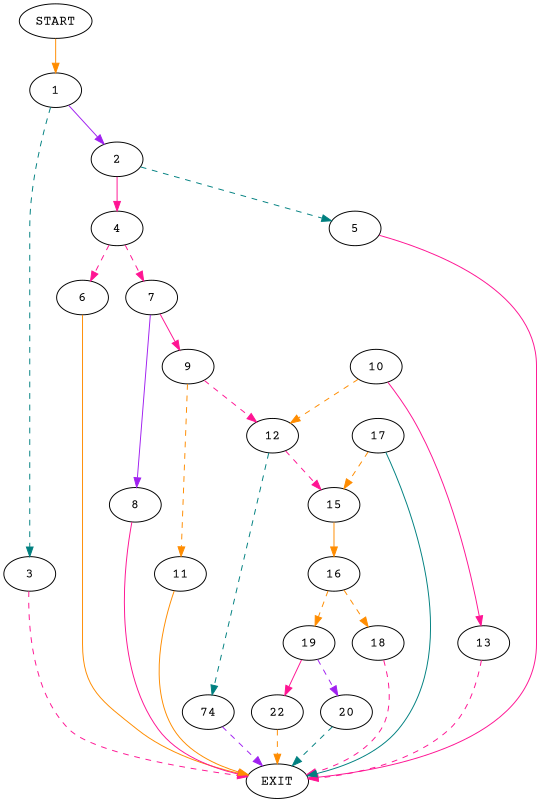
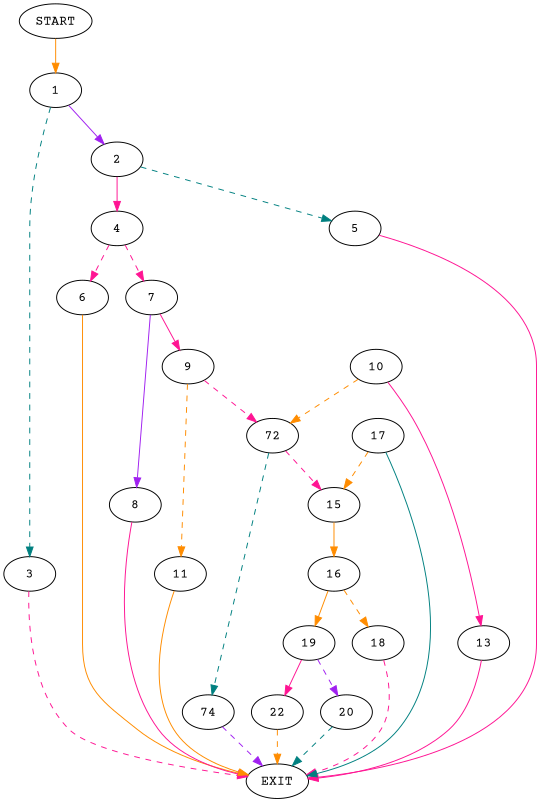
node "12": label "12" -> "72"
edge "16" -> "19": style dashed -> solid
edge "13" -> "EXIT": style dashed -> solid
